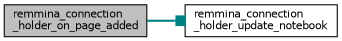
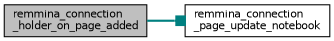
node "remmina_connection _holder_update_notebook": label "remmina_connection _holder_update_notebook" -> "remmina_connection _page_update_notebook"
